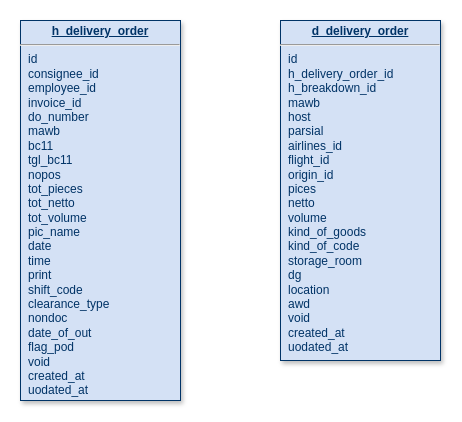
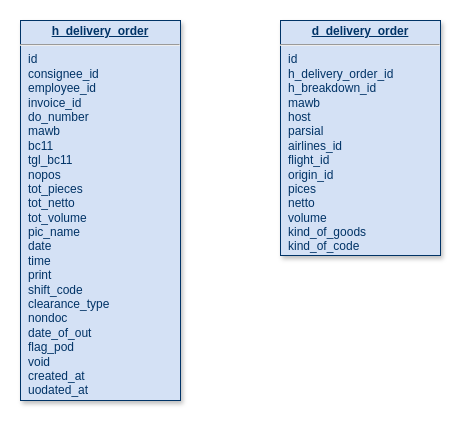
node "d_delivery_order id h_delivery_order_id h_breakdown_id mawb host parsial airlines_id flight_id origin_id pices netto volume kind_of_goods kind_of_code storage_room dg location awd void created_at uodated_at": size 160x340 -> 160x235
